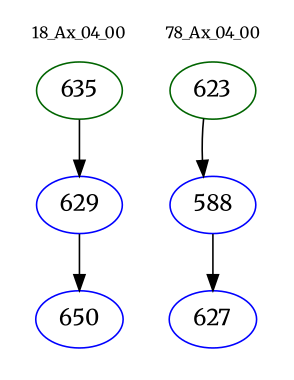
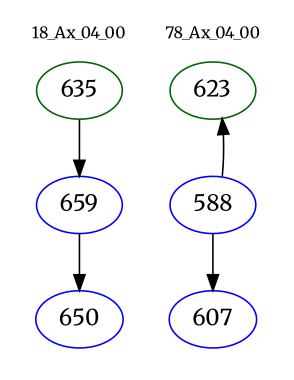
edge "623" -> "588": reversed
node "629": label "629" -> "659"
node "627": label "627" -> "607"
